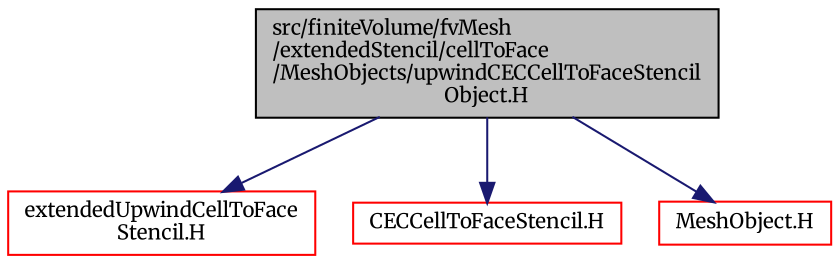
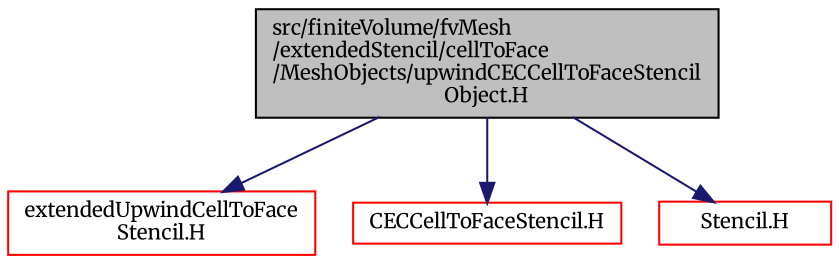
node "MeshObject.H": label "MeshObject.H" -> "Stencil.H"
